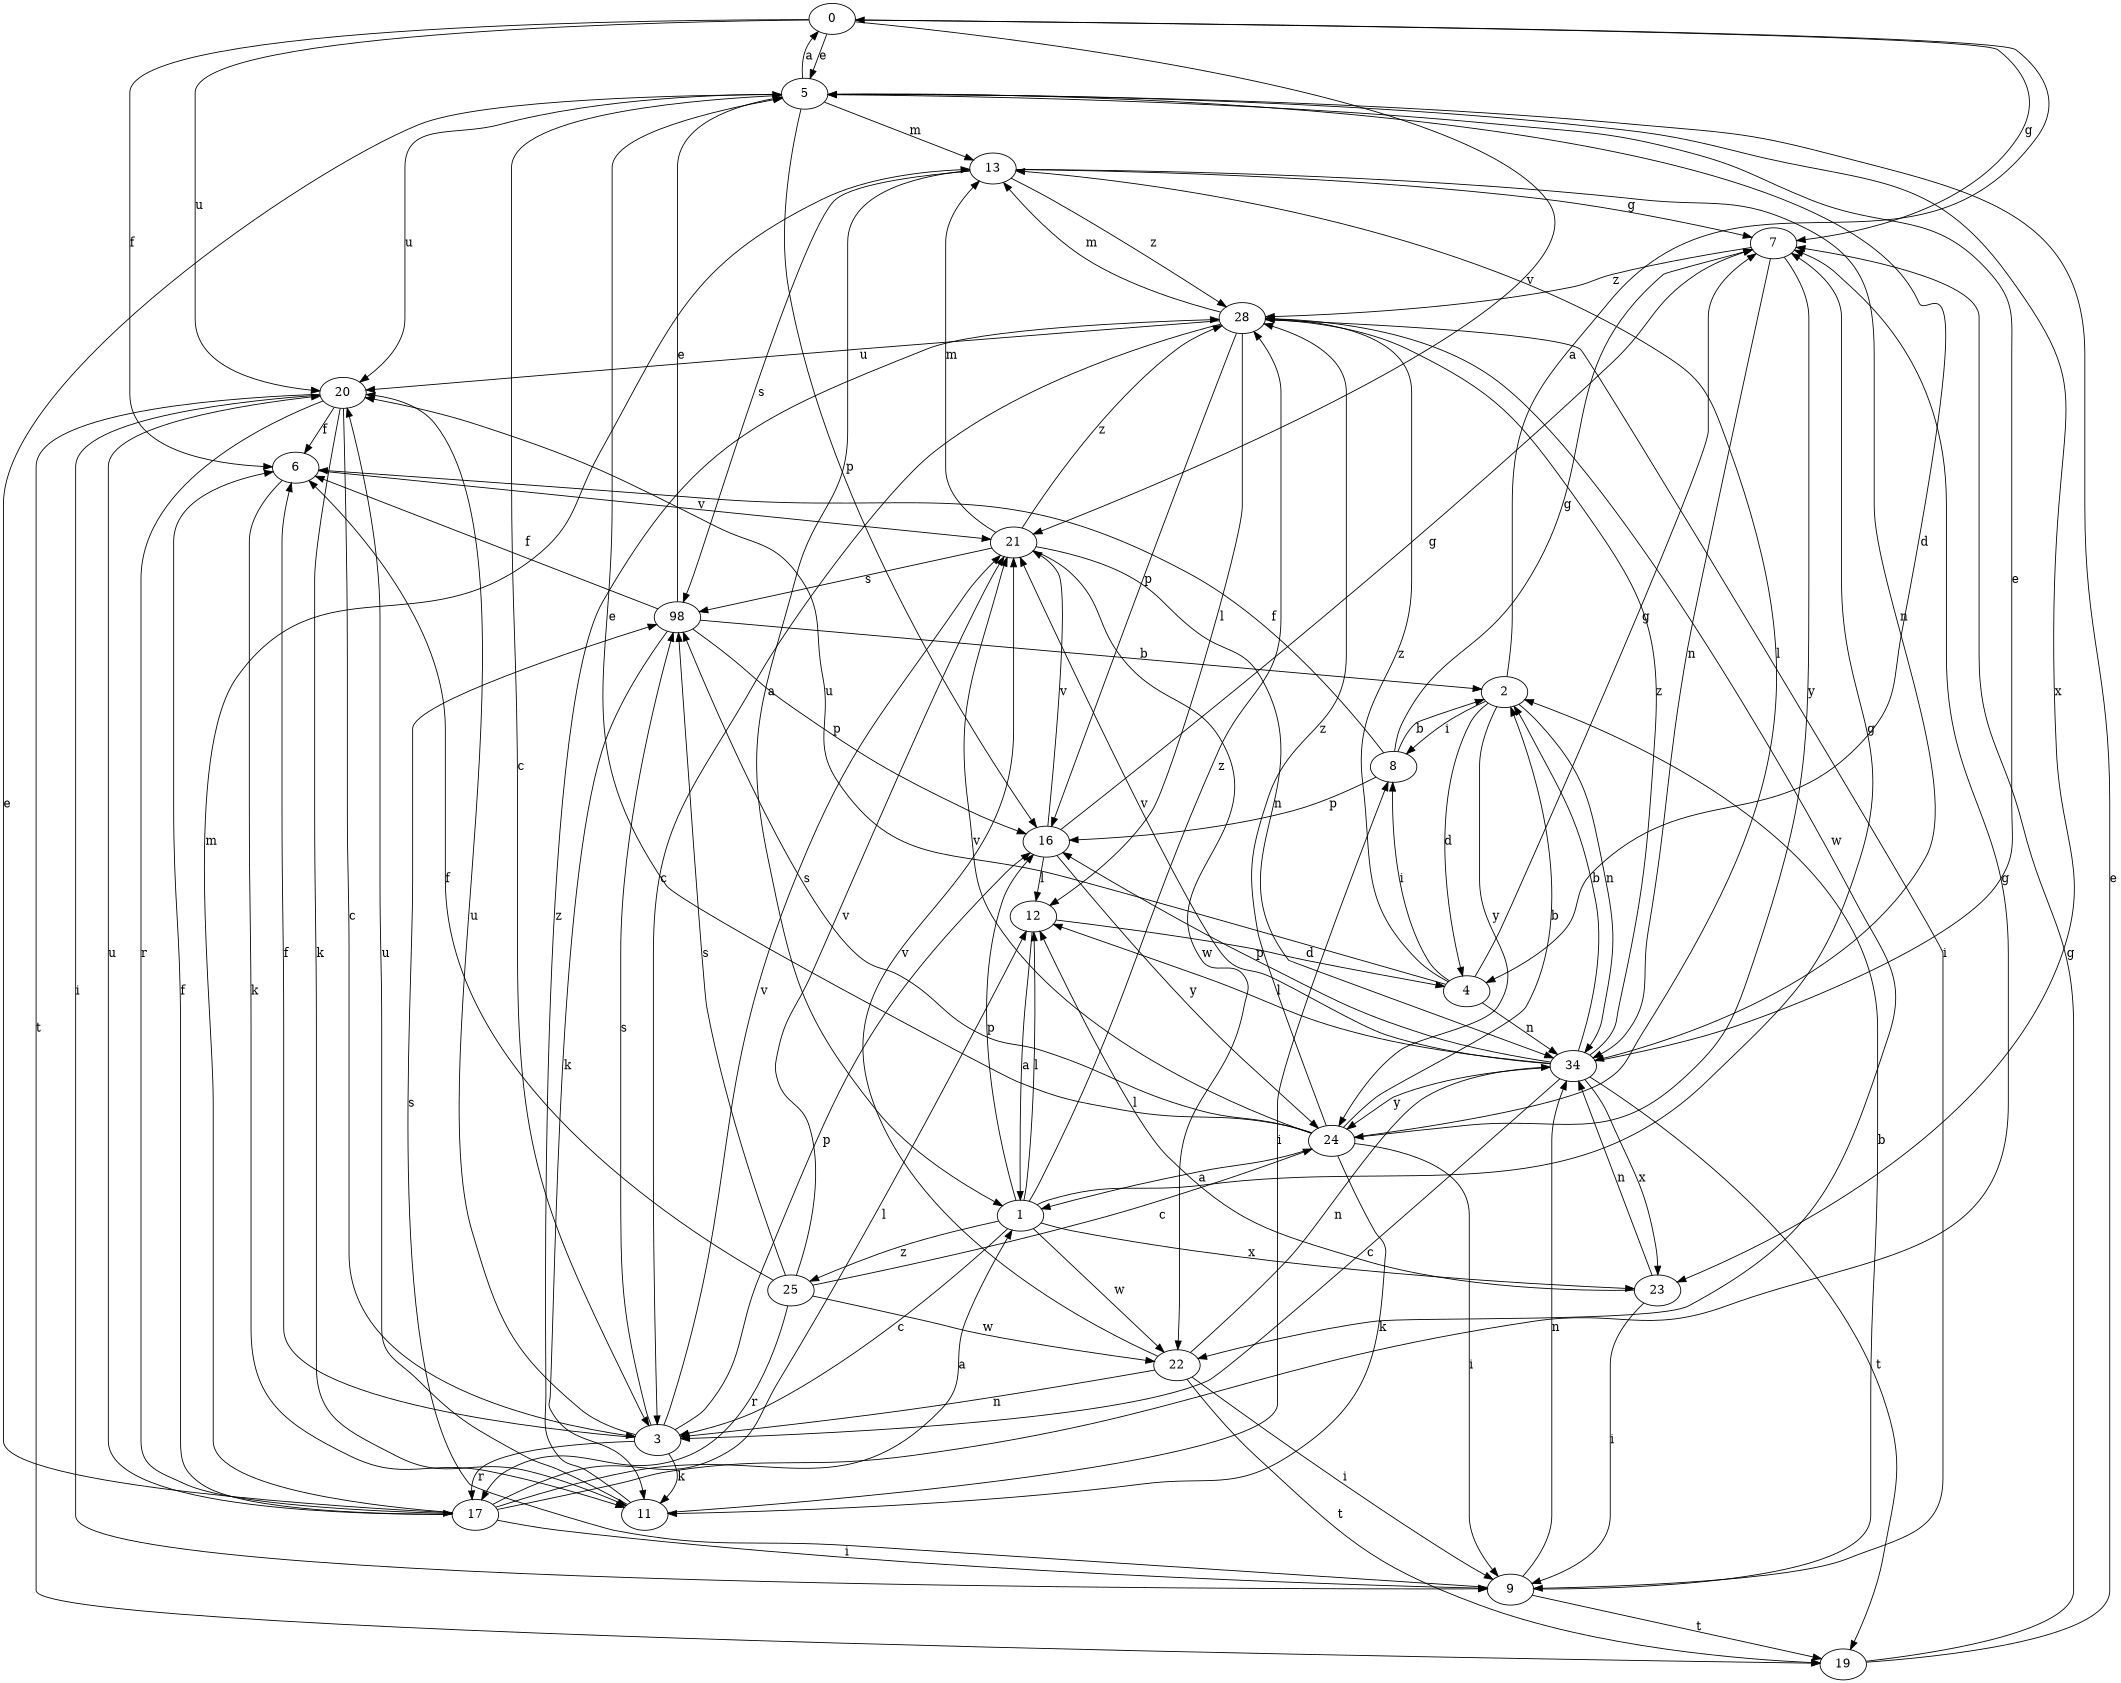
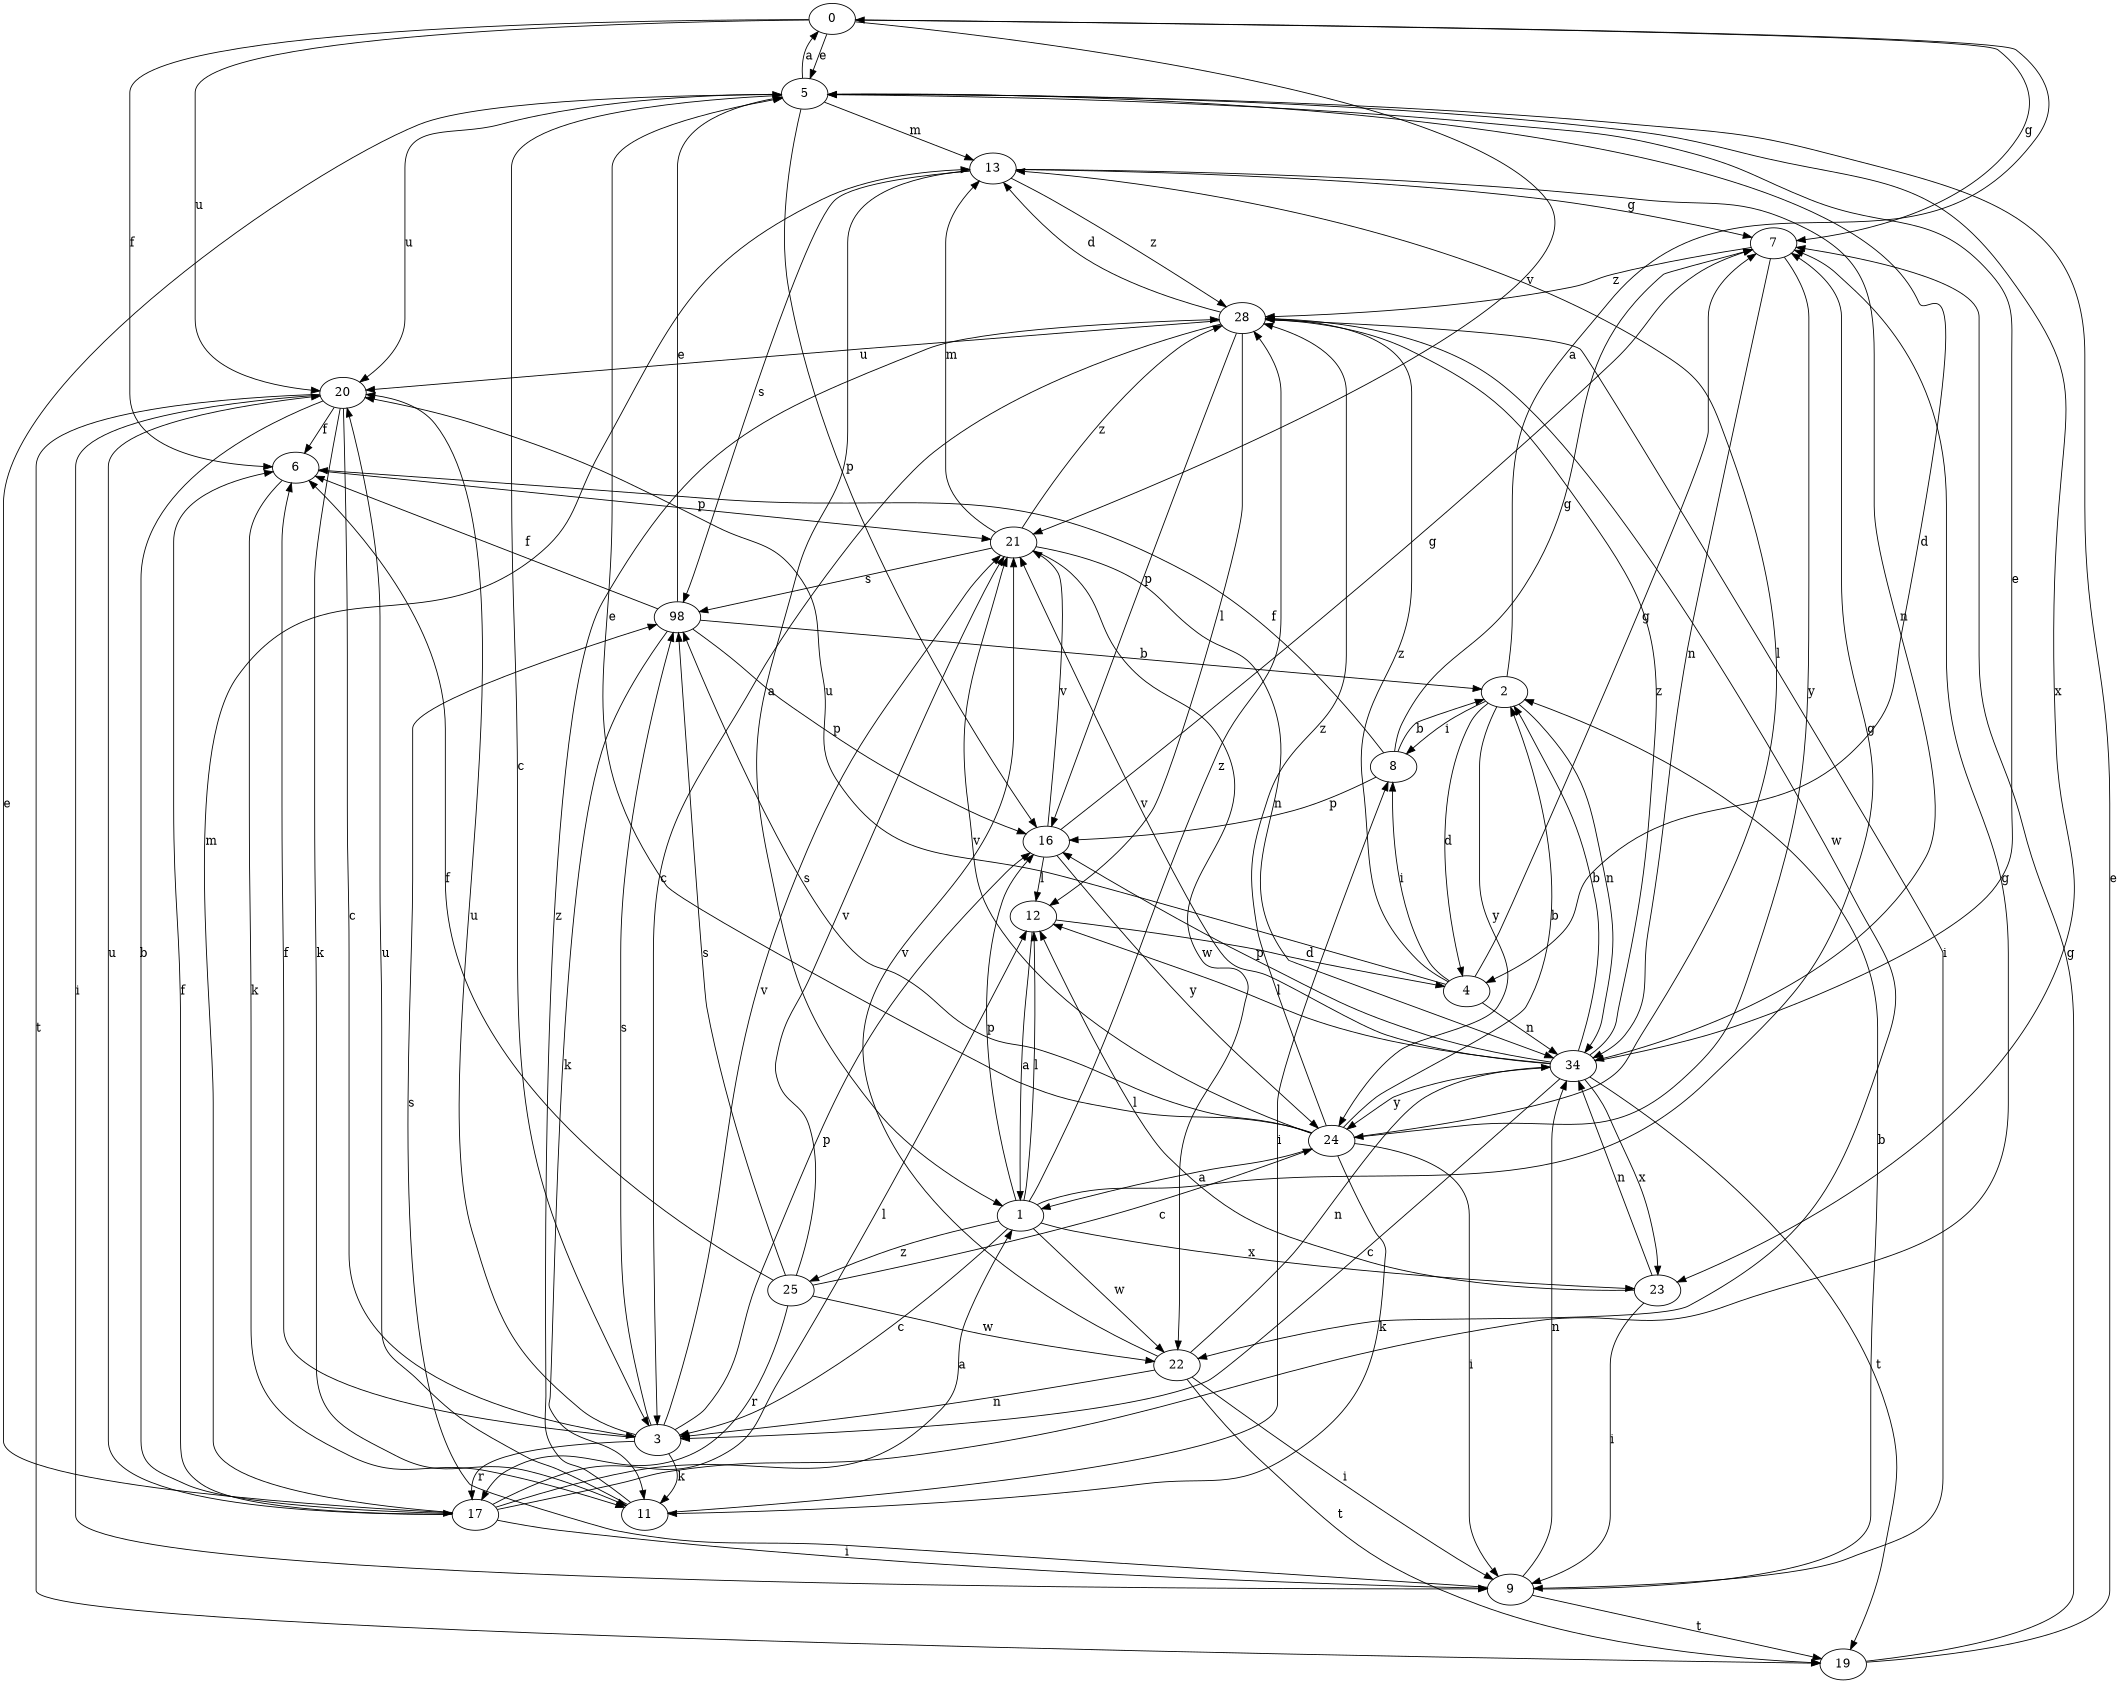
edge "28" -> "13": label "m" -> "d"
edge "6" -> "21": label "v" -> "p"
edge "20" -> "17": label "r" -> "b"
